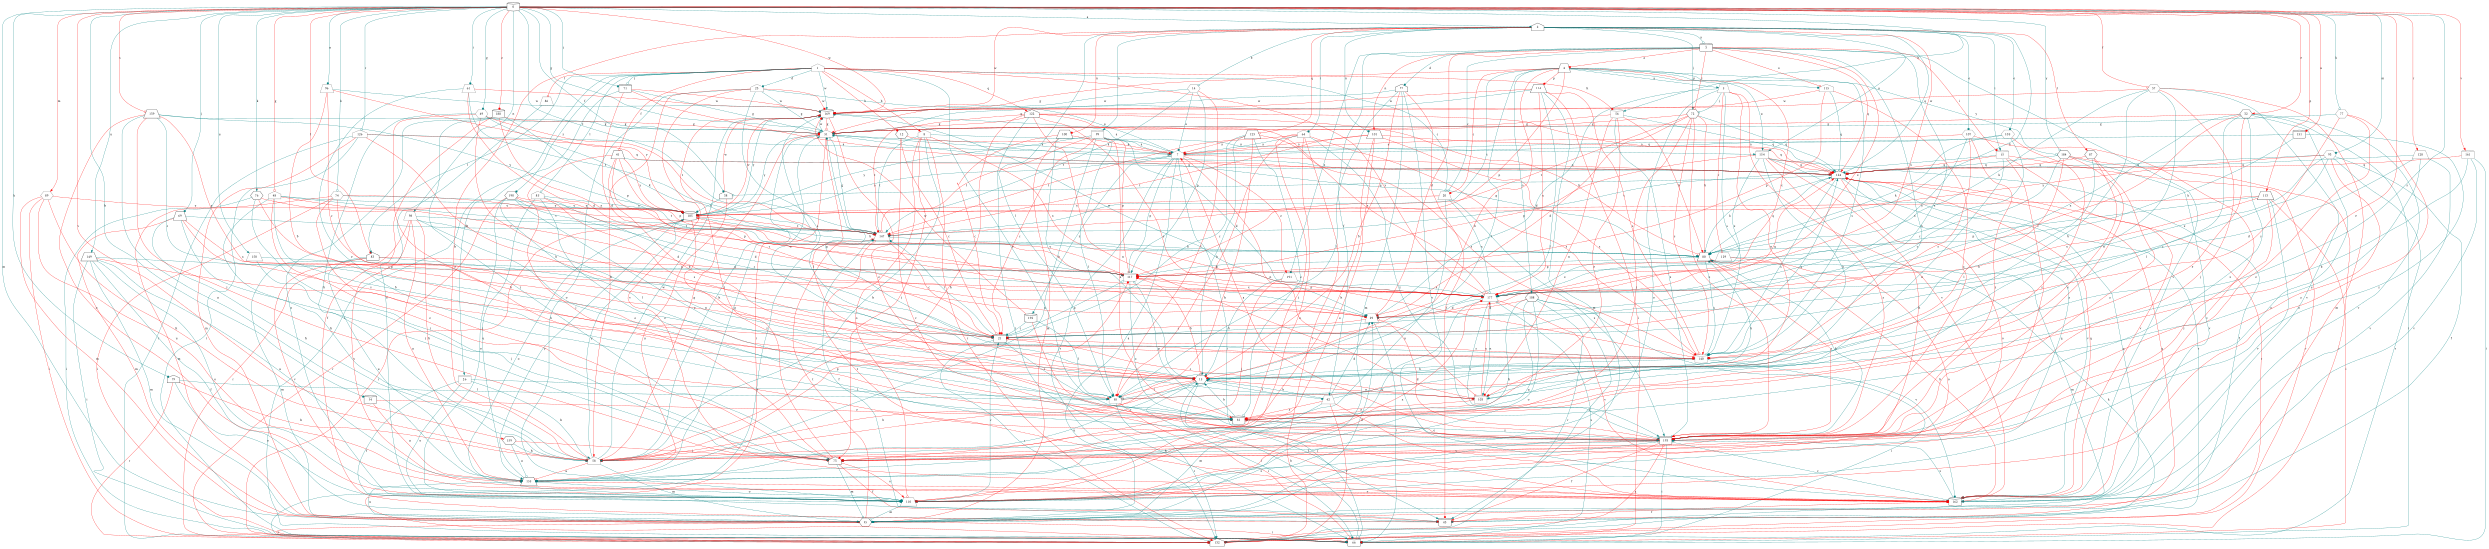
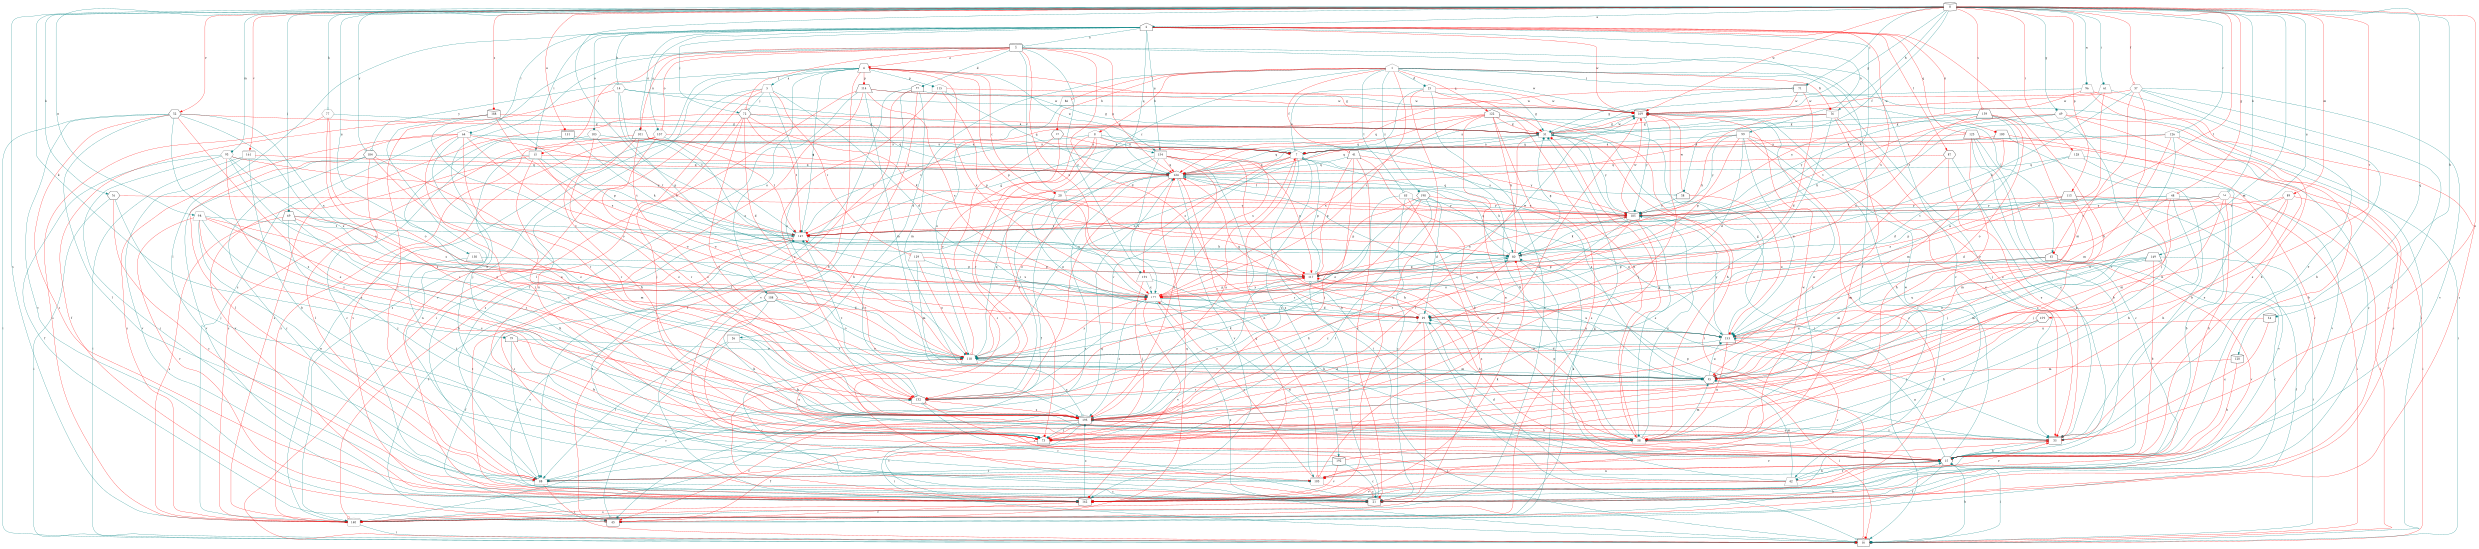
edge "3" -> "115": now "3" -> "107"
node "120": added
edge "108" -> "155": now "29" -> "155"
